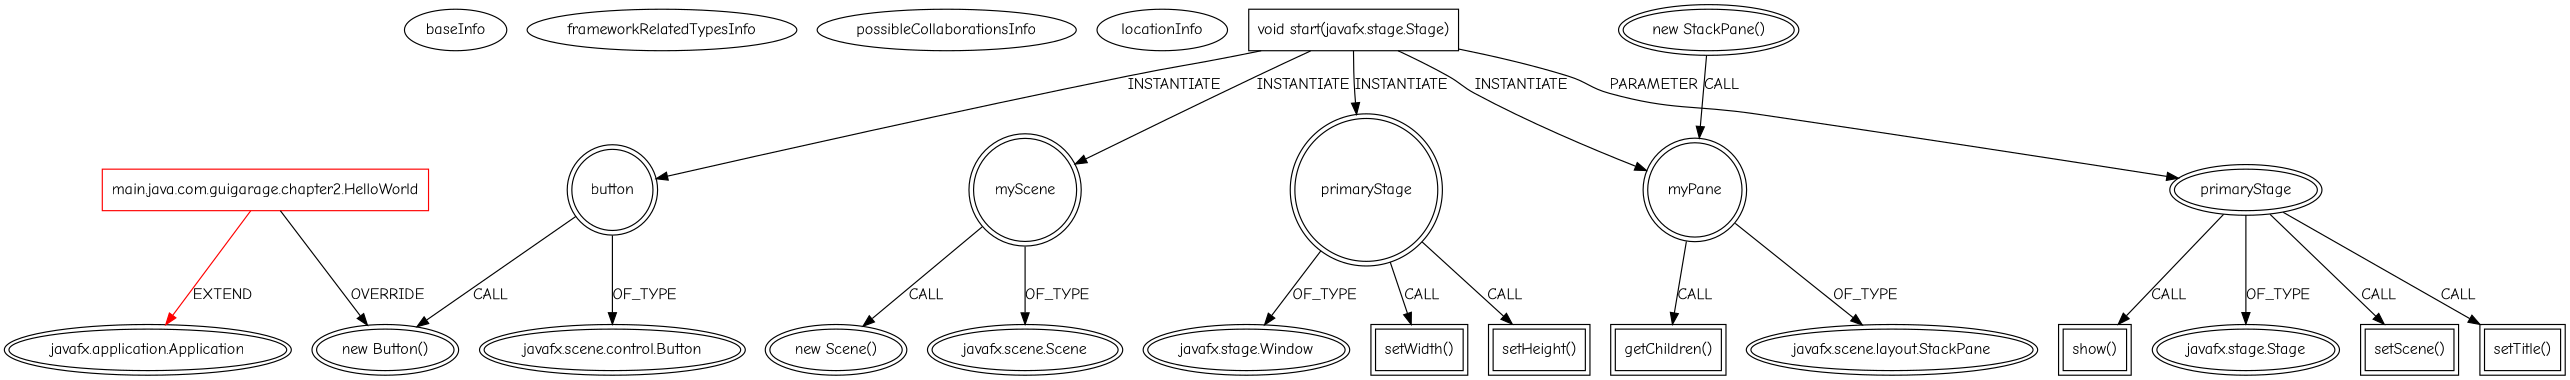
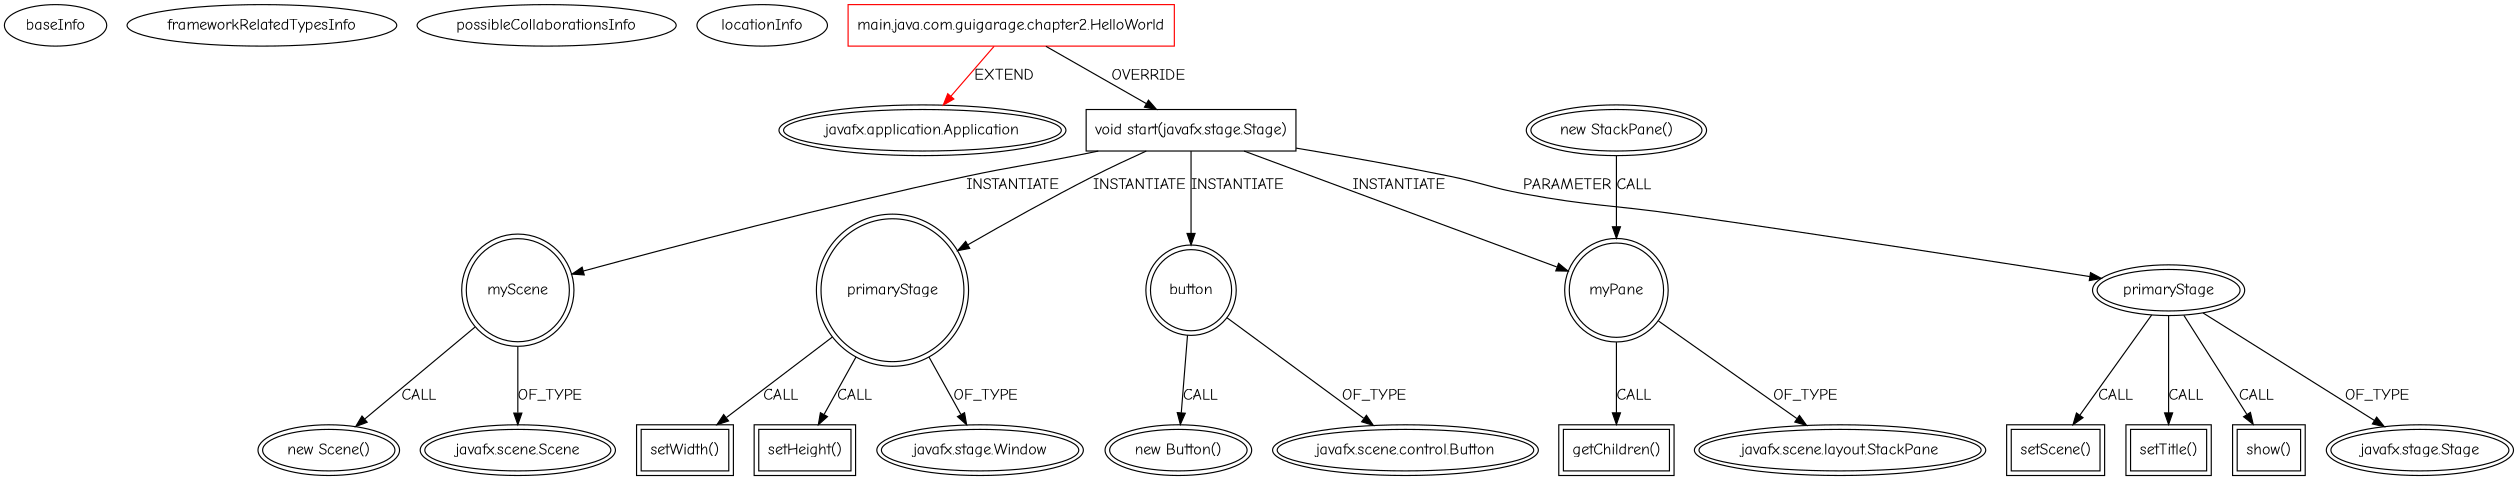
edge "main.java.com.guigarage.chapter2.HelloWorld" -> "new Button()": now "main.java.com.guigarage.chapter2.HelloWorld" -> "void start(javafx.stage.Stage)"
